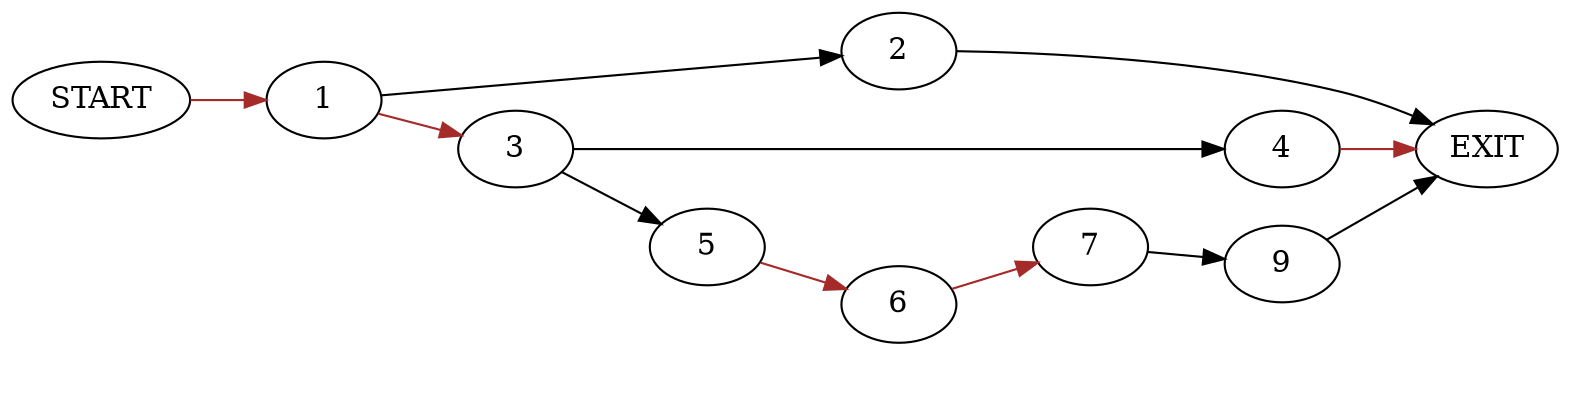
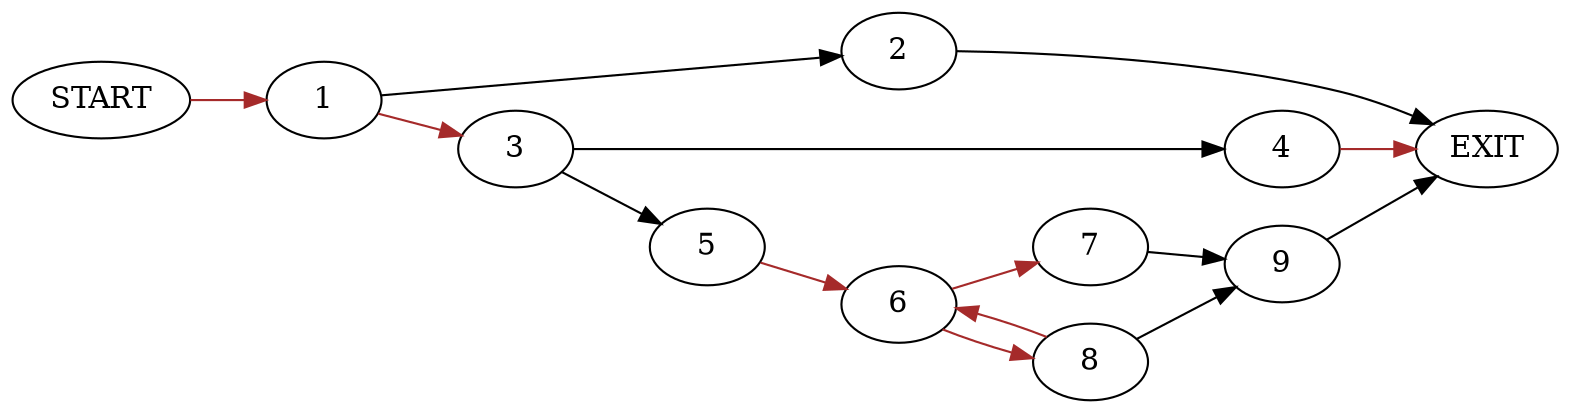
node "8": added
